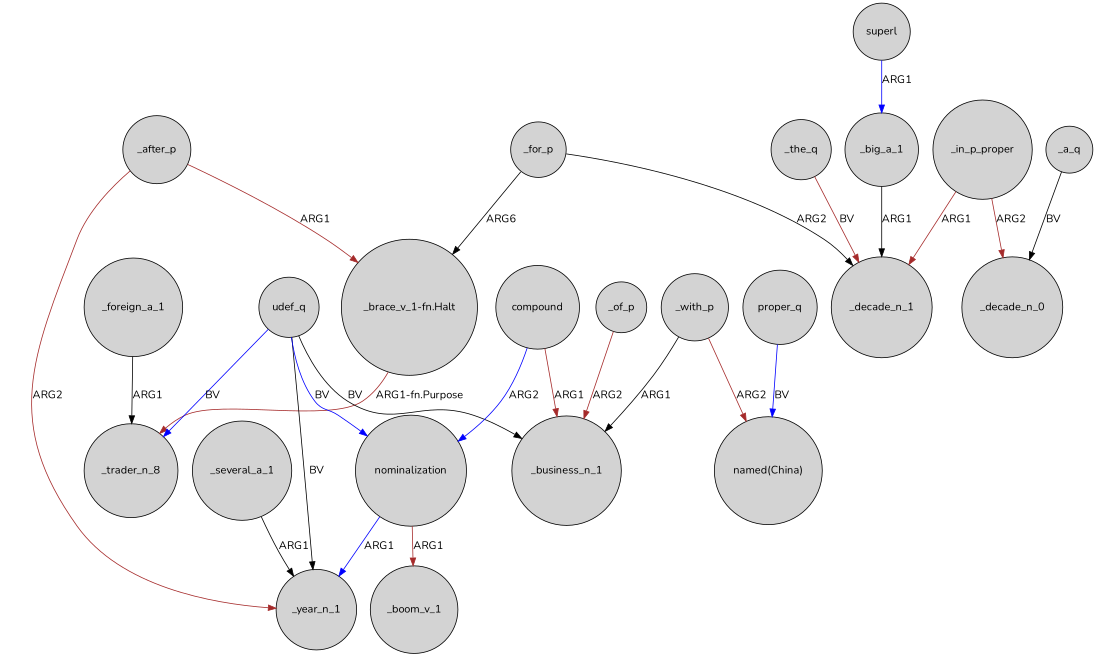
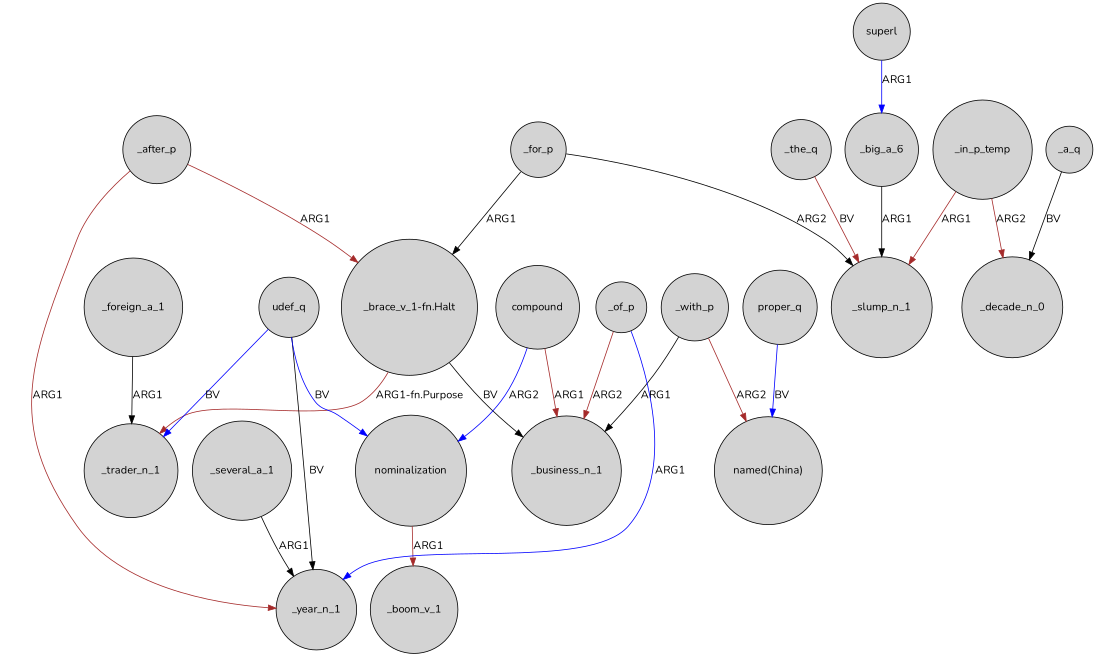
node "_big_a_1": label "_big_a_1" -> "_big_a_6"
node "_in_p_proper": label "_in_p_proper" -> "_in_p_temp"
edge "_for_p" -> "_brace_v_1-fn.Halt": label "ARG6" -> "ARG1"
node "_decade_n_1": label "_decade_n_1" -> "_slump_n_1"
edge "_after_p" -> "_year_n_1": label "ARG2" -> "ARG1"
edge "udef_q" -> "_business_n_1": now "_brace_v_1-fn.Halt" -> "_business_n_1"
node "_trader_n_8": label "_trader_n_8" -> "_trader_n_1"
edge "nominalization" -> "_year_n_1": now "_of_p" -> "_year_n_1"
